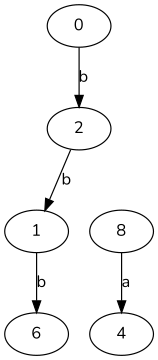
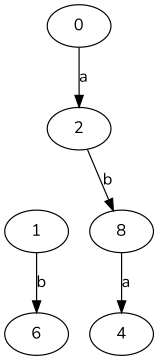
edge "0" -> "2": label "b" -> "a"
edge "2" -> "1": now "2" -> "8"
